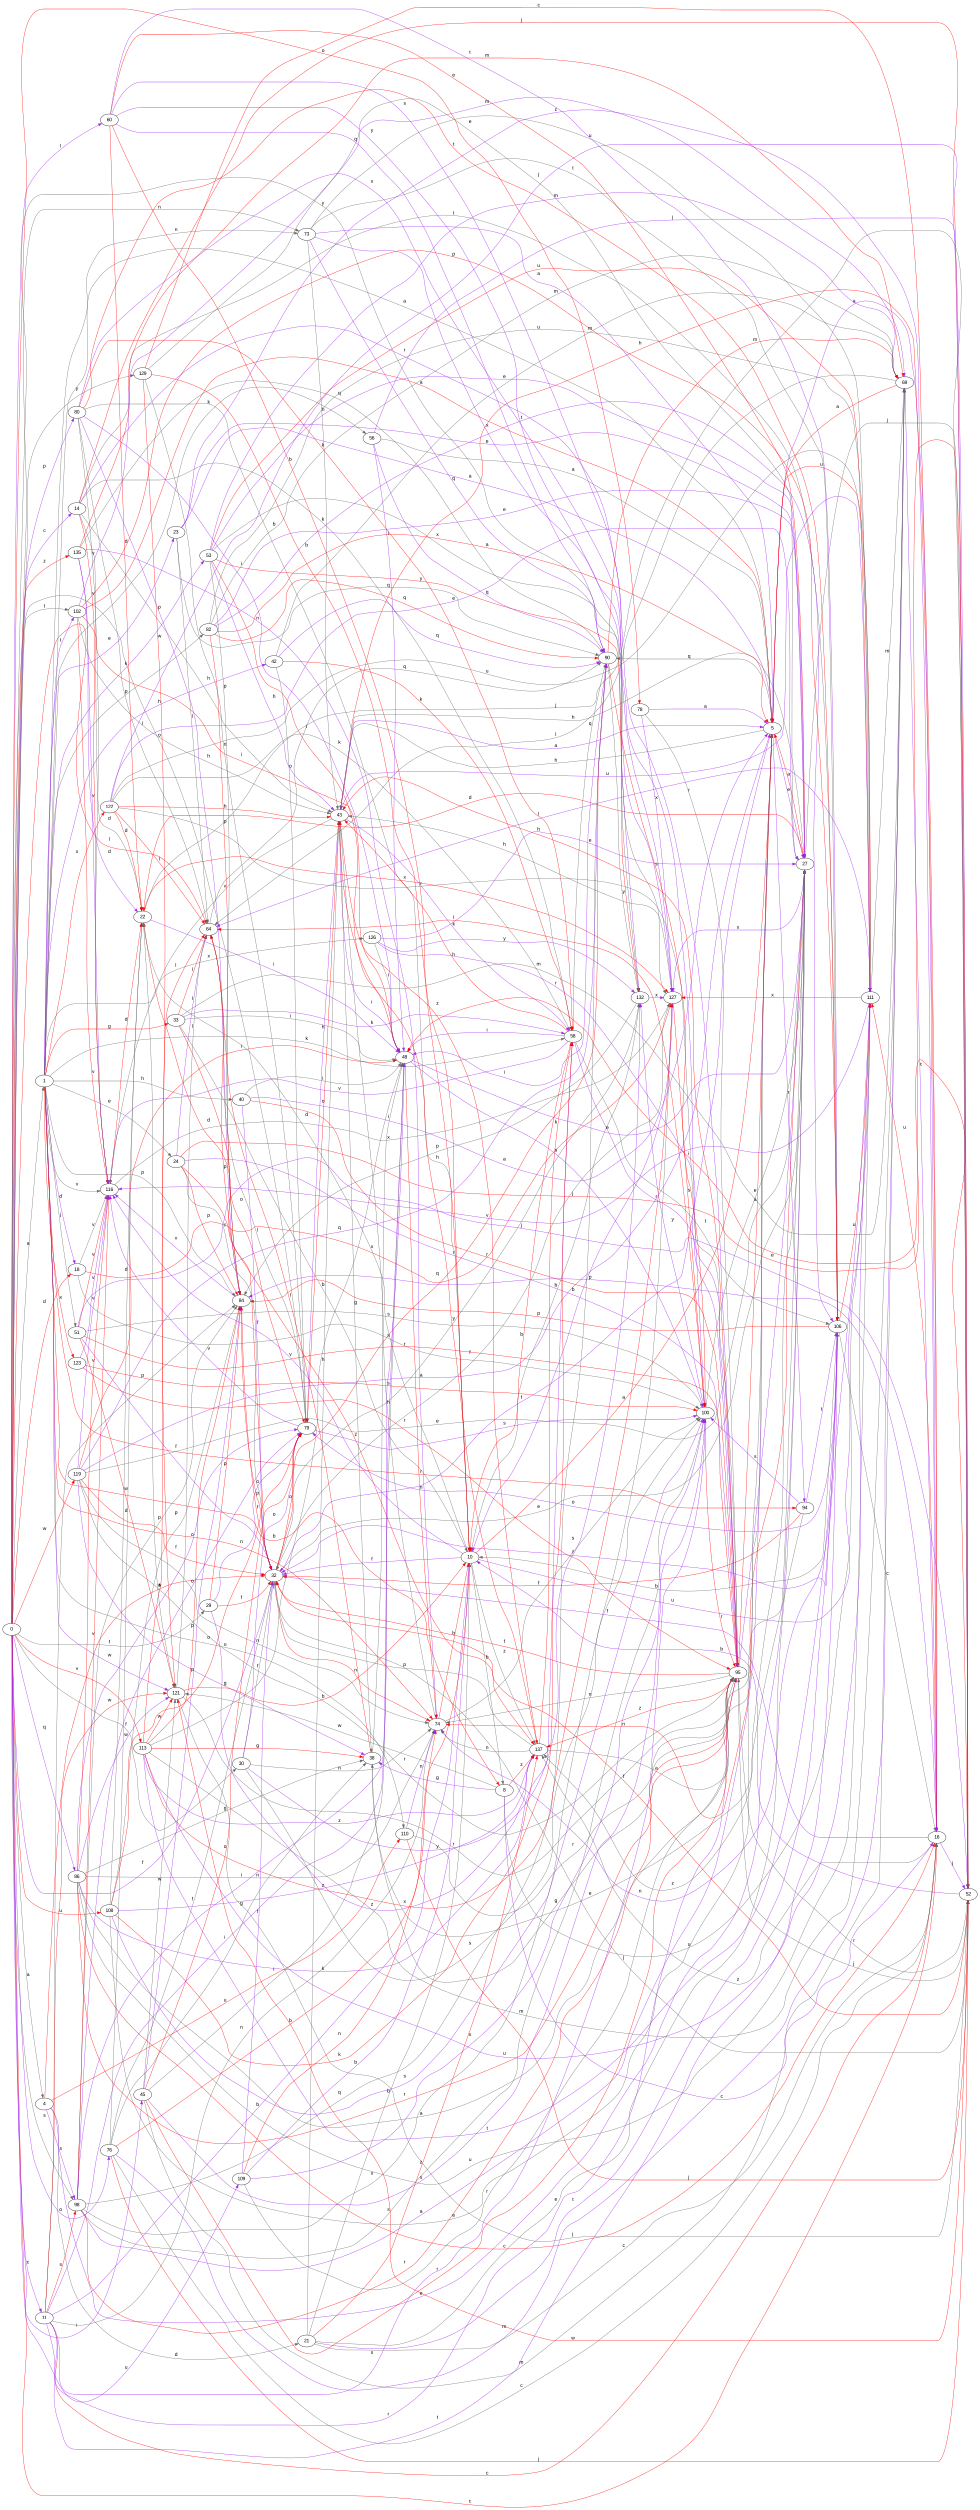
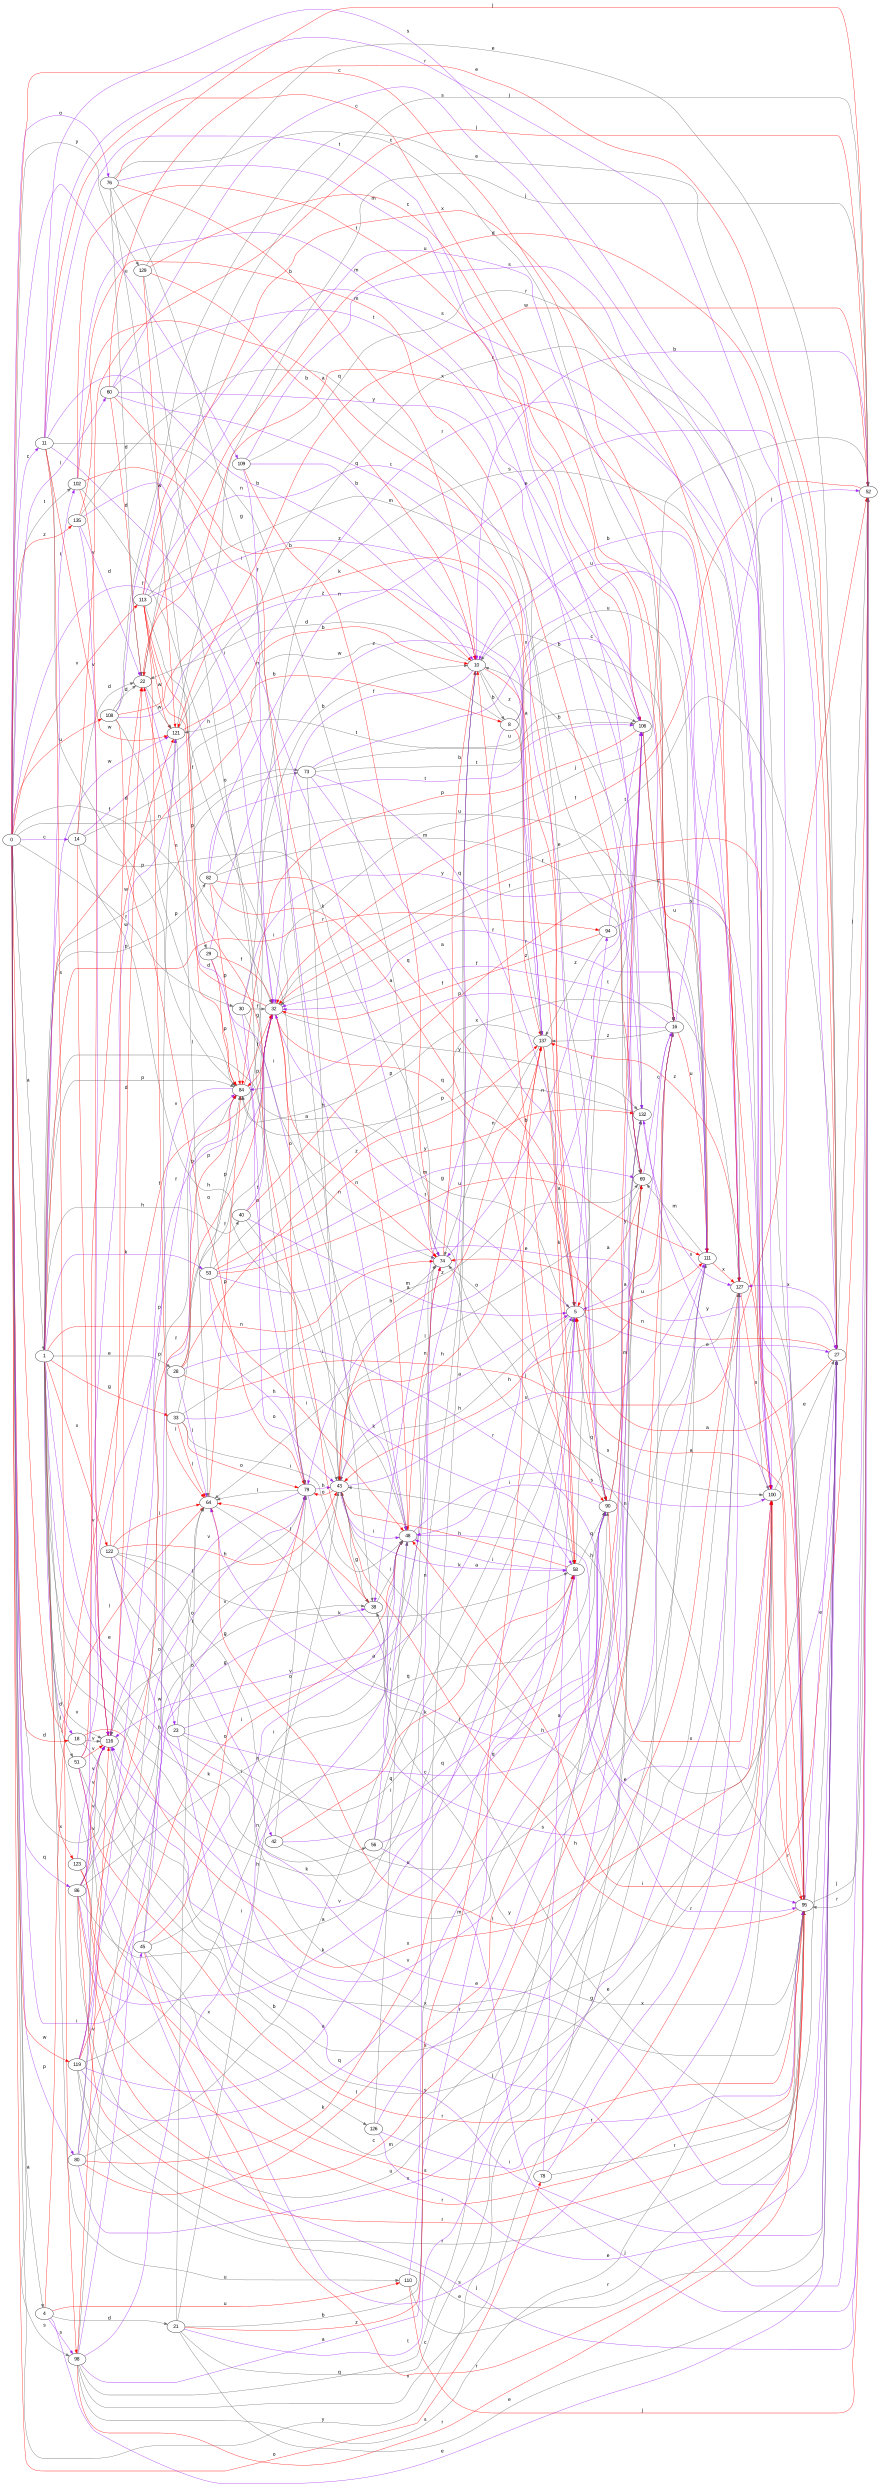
edge "102" -> "106": label "p" -> "t"
edge "23" -> "27": label "e" -> "i"
edge "80" -> "64": now "21" -> "64"
node "24": label "24" -> "28"
edge "137" -> "32": now "137" -> "84"
